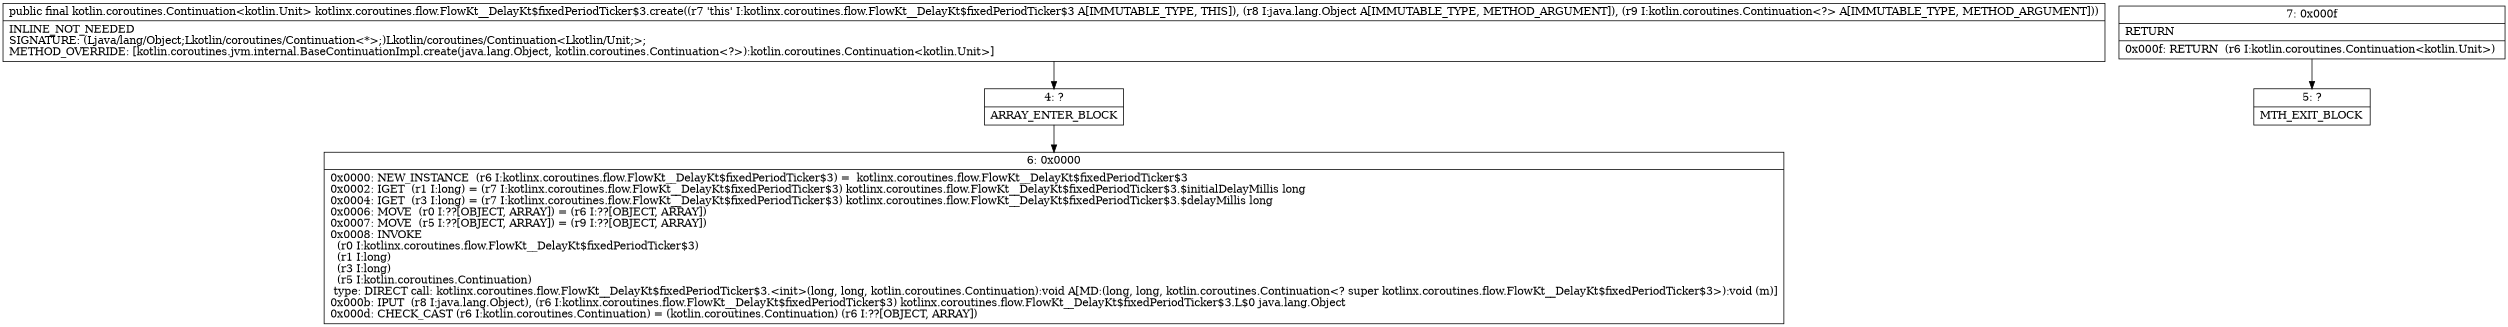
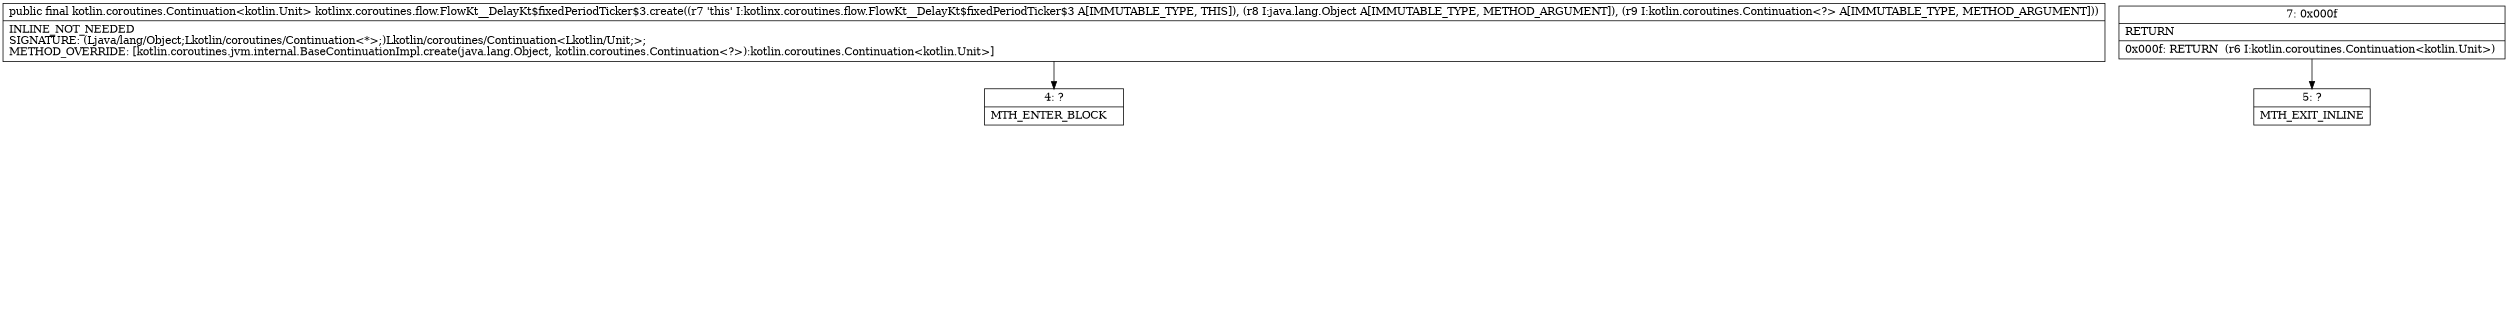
node "4: ?": text "ARRAY_ENTER_BLOCK" -> "MTH_ENTER_BLOCK"
node "5: ?": text "MTH_EXIT_BLOCK" -> "MTH_EXIT_INLINE"
node "6: 0x0000": removed
